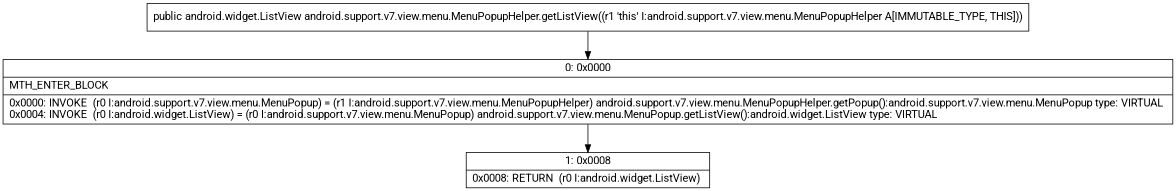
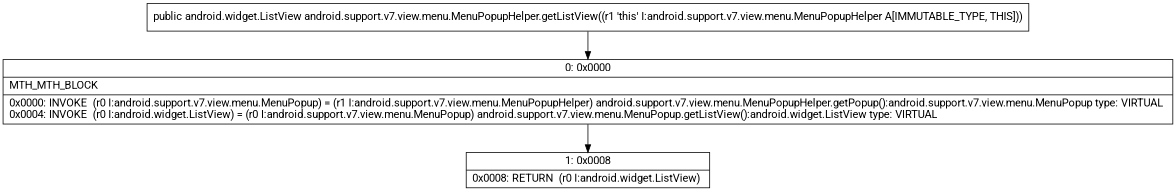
node "0: 0x0000": text "MTH_ENTER_BLOCK" -> "MTH_MTH_BLOCK"
